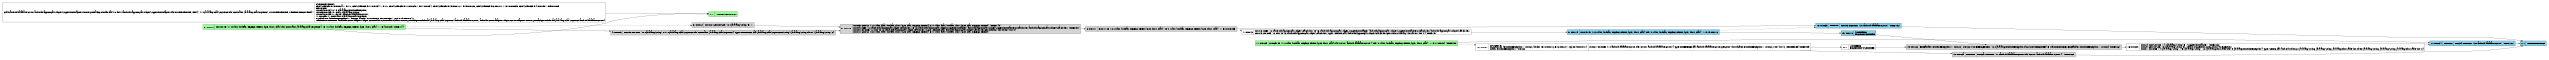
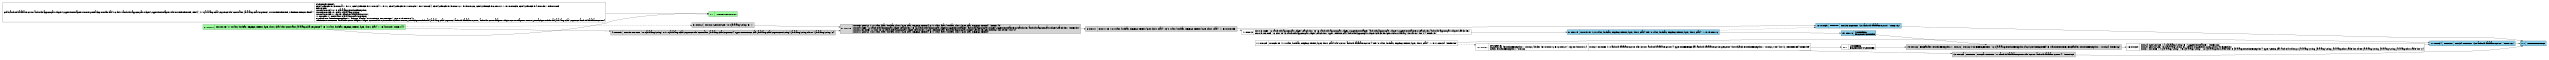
node "11: 0x0025": fillcolor palegreen -> white
